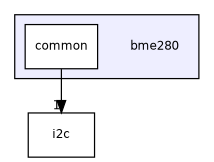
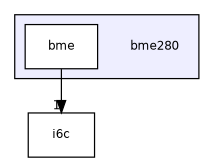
node "common": label "common" -> "bme"
node "i2c": label "i2c" -> "i6c"
